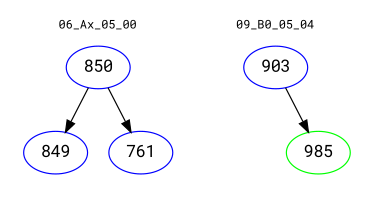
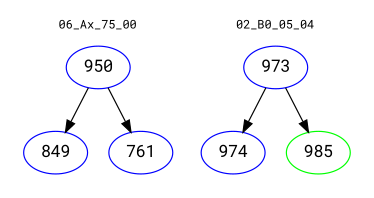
cluster "06_Ax_05_00": label "06_Ax_05_00" -> "06_Ax_75_00"
cluster "09_B0_05_04": label "09_B0_05_04" -> "02_B0_05_04"
node "850": label "850" -> "950"
node "903": label "903" -> "973"
node "974": added
